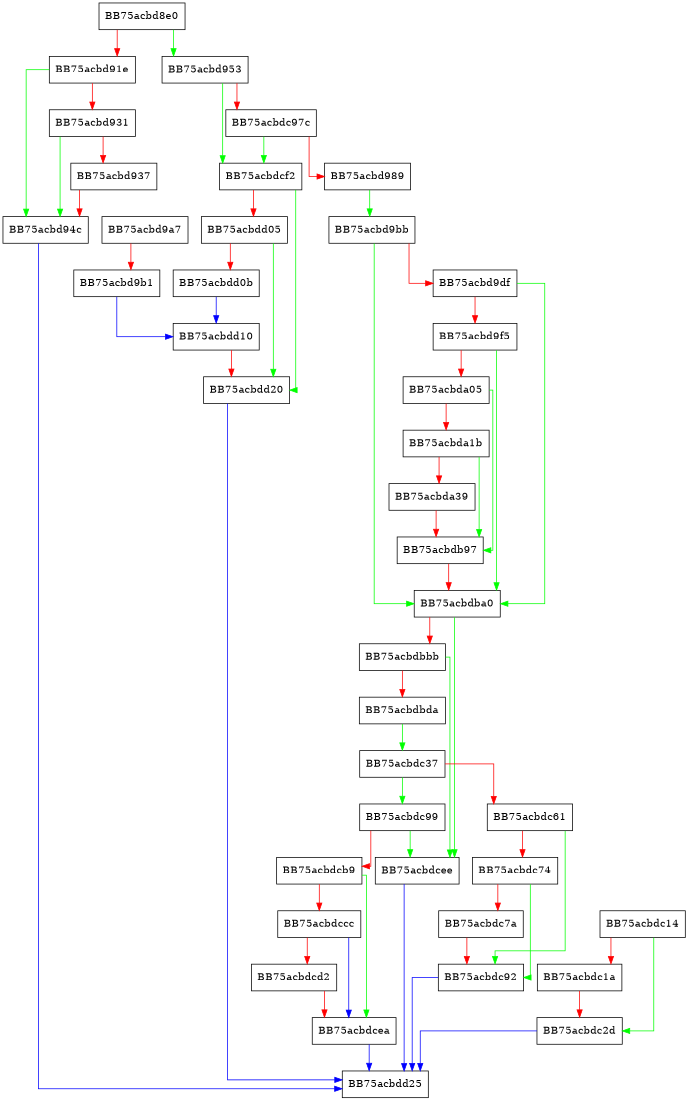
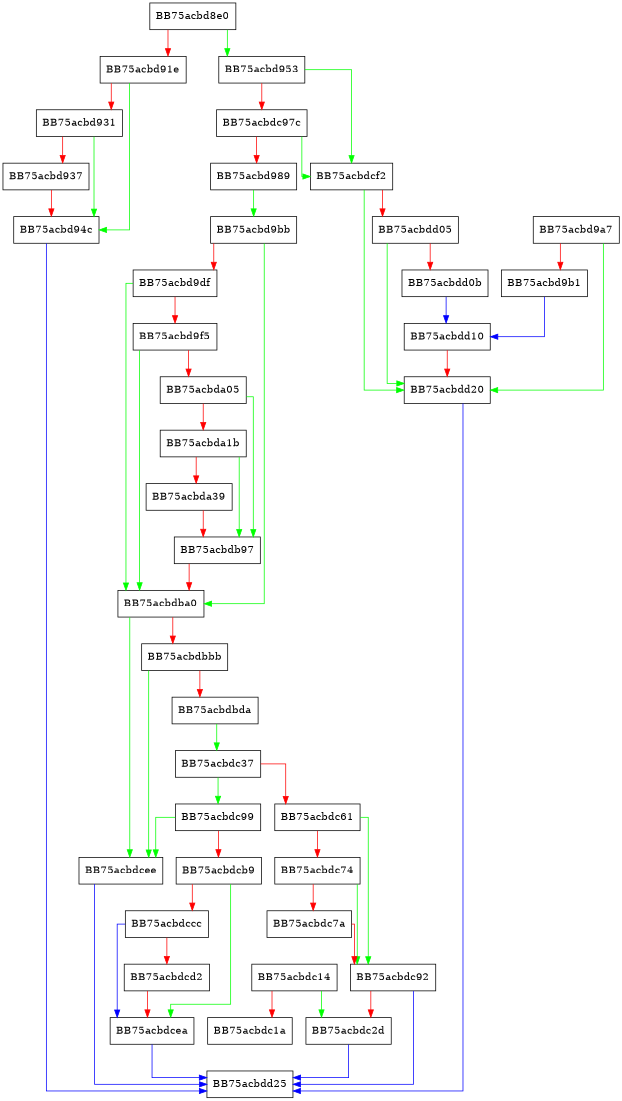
edge "BB75acbd9a7" -> "BB75acbdd20": added
edge "BB75acbdc1a" -> "BB75acbdc2d": now "BB75acbdc92" -> "BB75acbdc2d"
